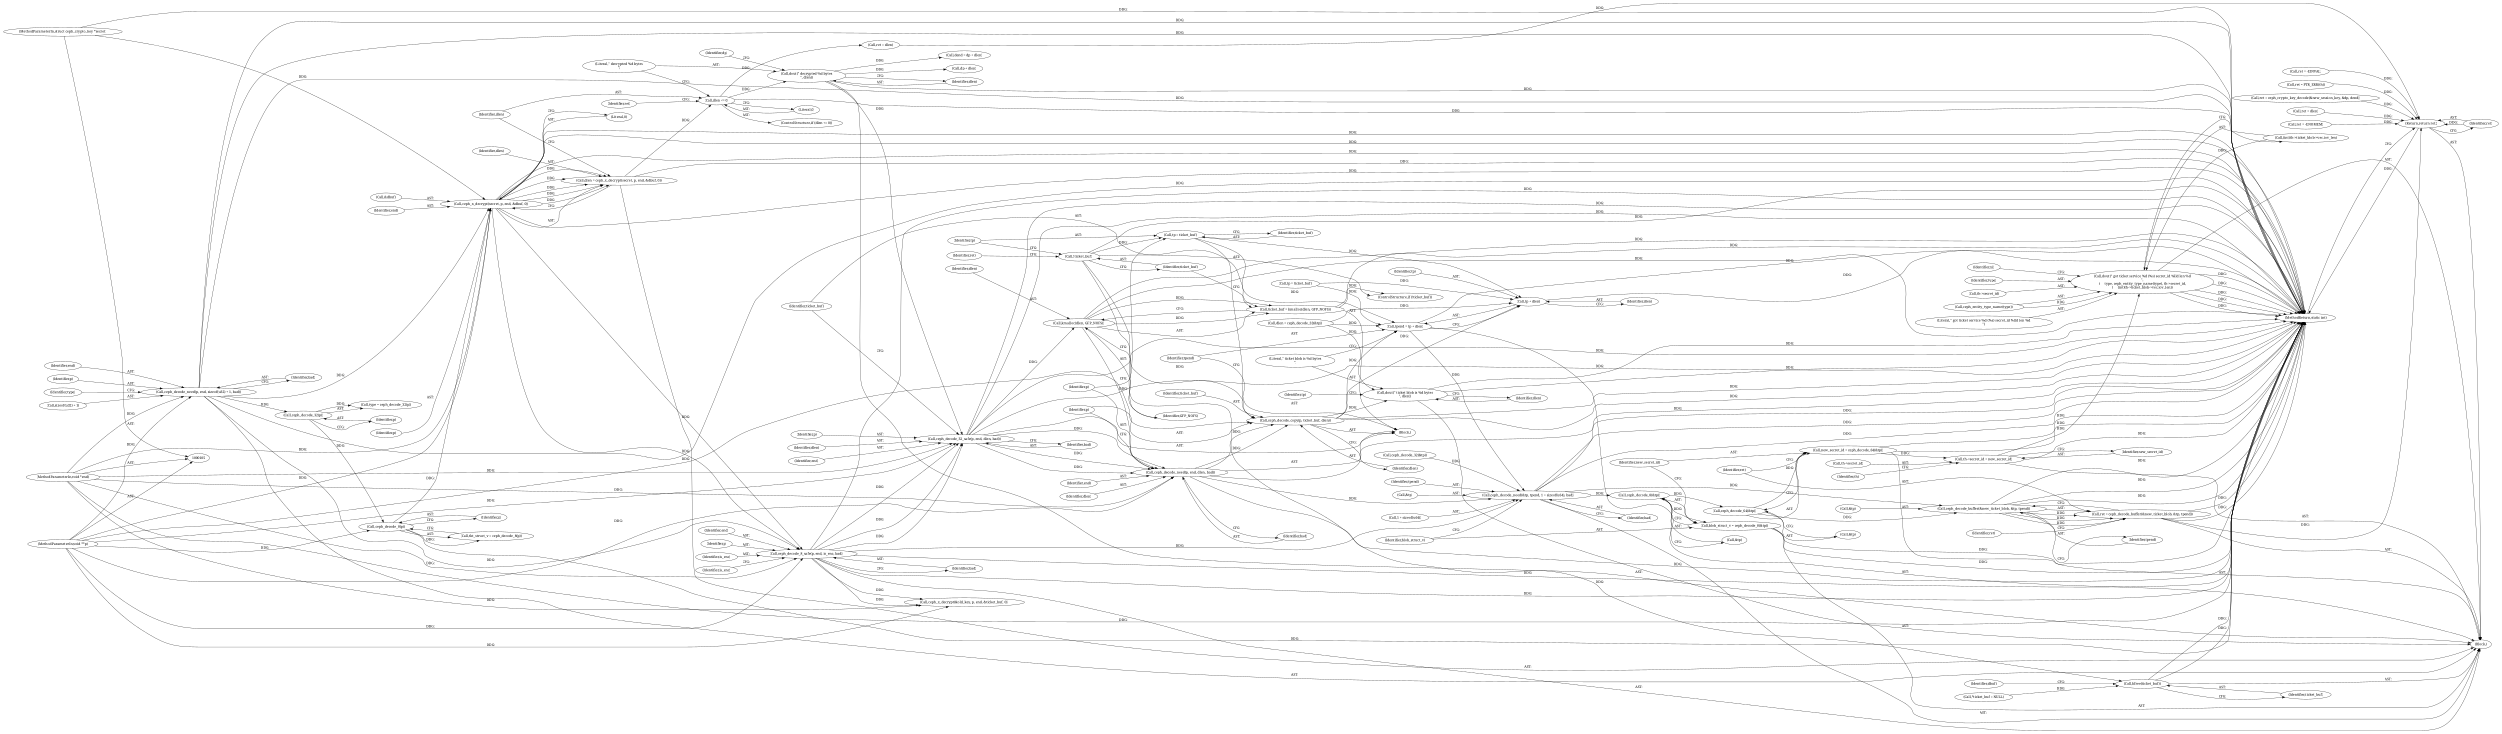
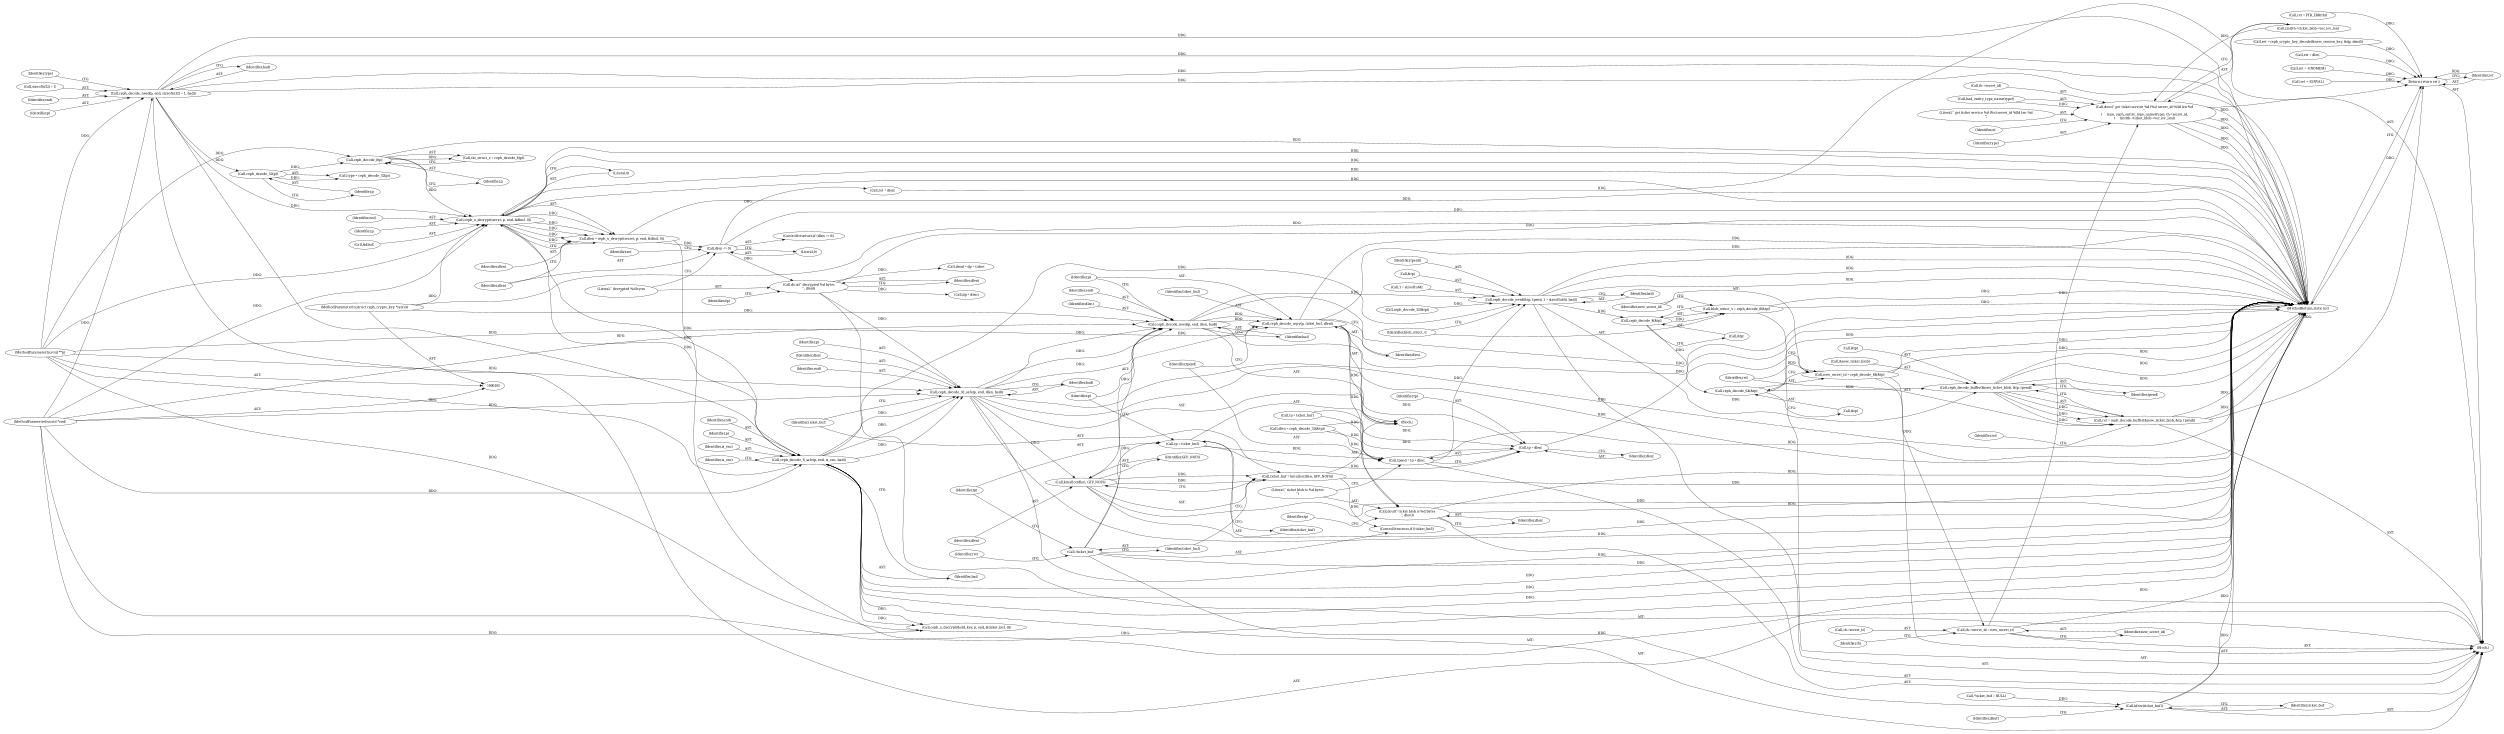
node "(Call,dend = dp + dlen)": label "(Call,dend = dp + dlen)" -> "(Call,dend = dp + ticket)"
node "(Call,ceph_entity_type_name(type))": label "(Call,ceph_entity_type_name(type))" -> "(Call,bad_entity_type_name(type))"
node "(Call,&new_ticket_blob)": added
edge "(MethodParameterIn,void **p)" -> "(Call,ceph_decode_need(p, end, dlen, bad))": now "(MethodParameterIn,struct ceph_crypto_key *secret)" -> "(Call,ceph_decode_need(p, end, dlen, bad))"
